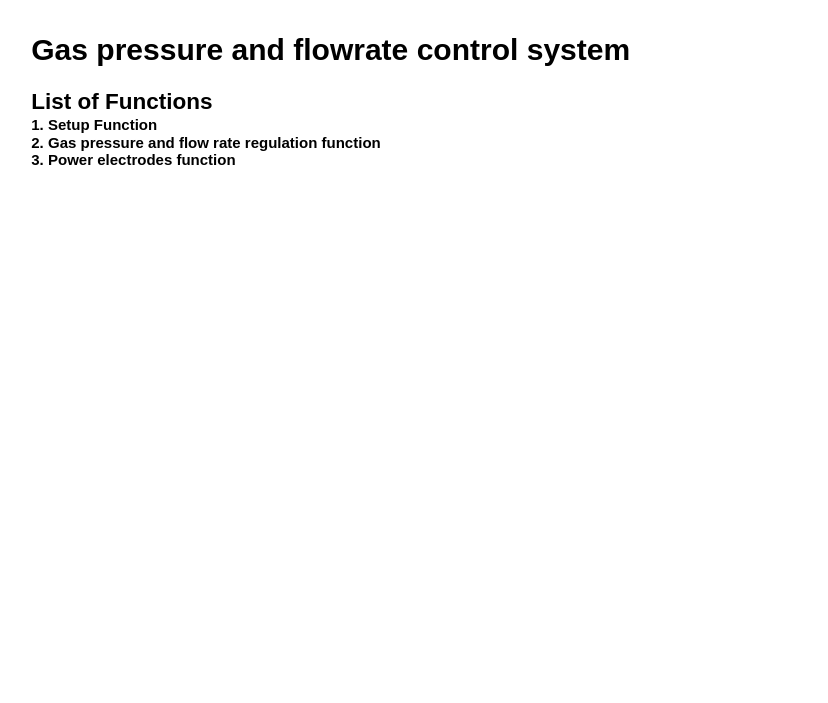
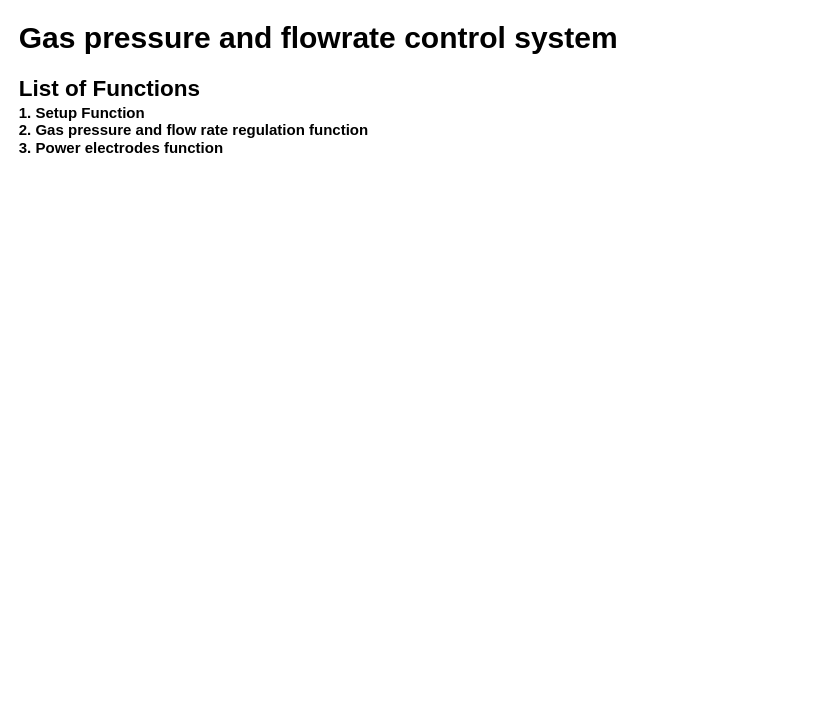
node "Gas pressure and flowrate control system List of Functions 1. Setup Function 2. Gas pressure and flow rate regulation function 3. Power electrodes function": moved (413, 351) -> (401, 338)
